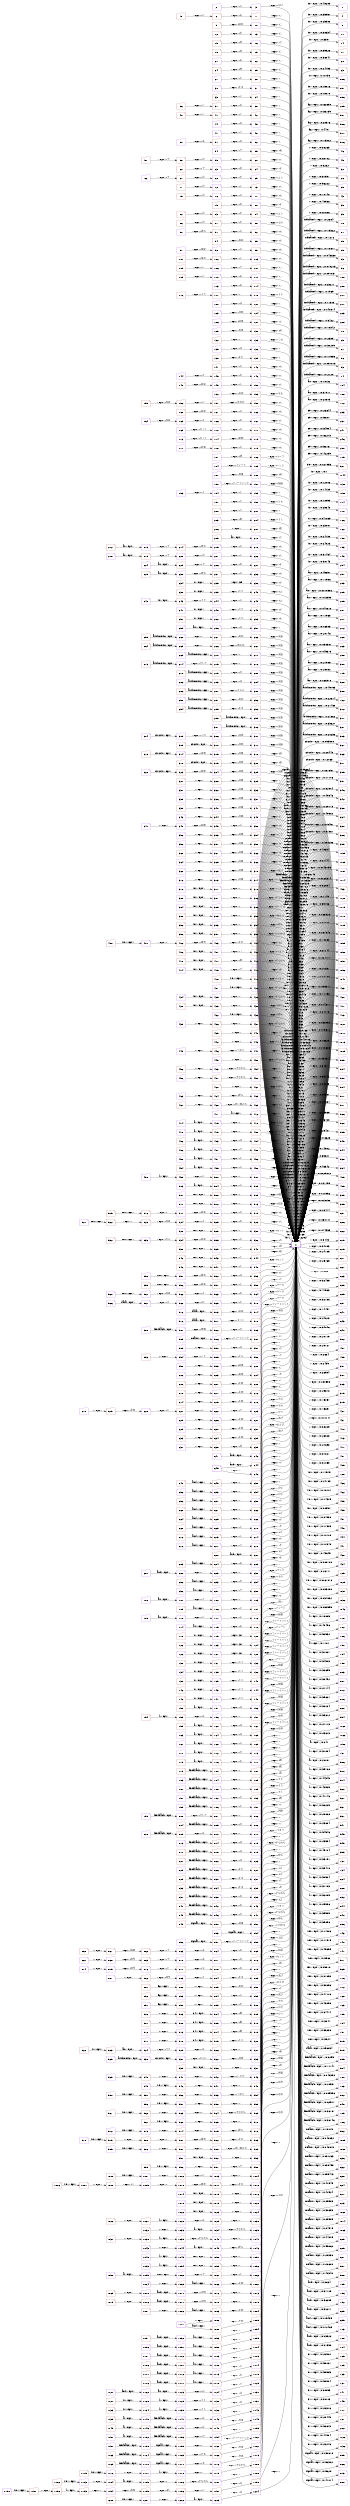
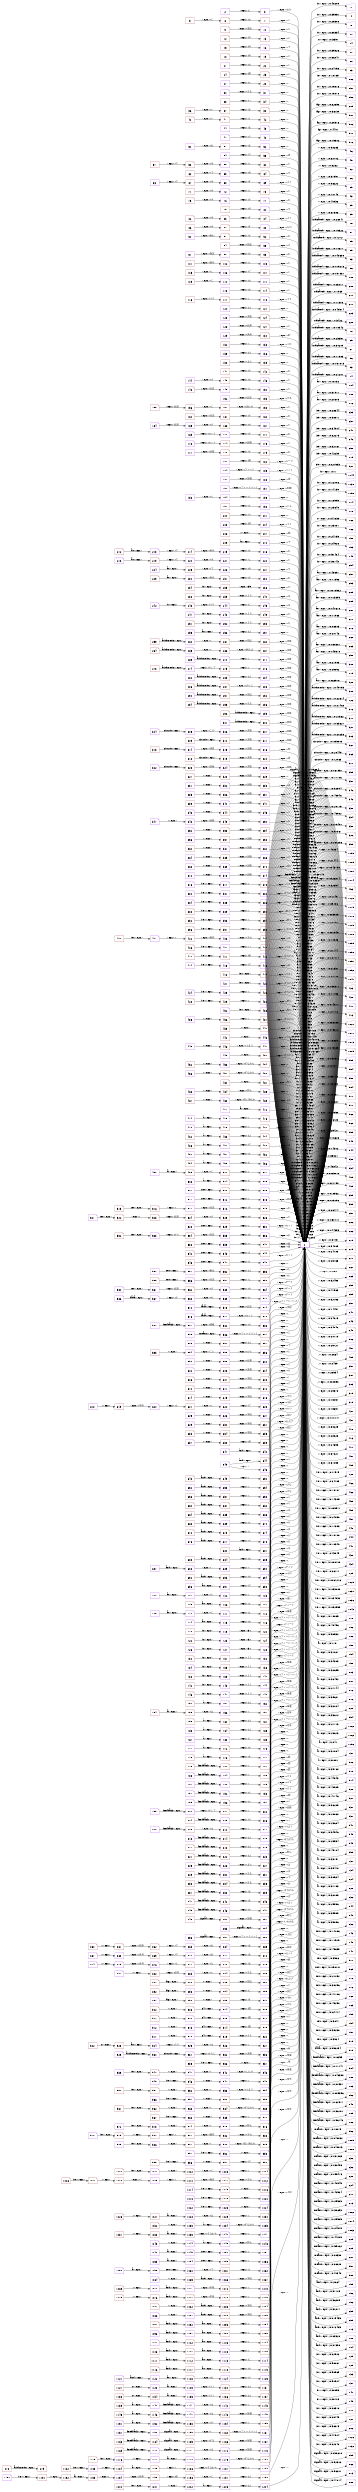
node "280": removed
edge "1087" -> "1086": reversed
